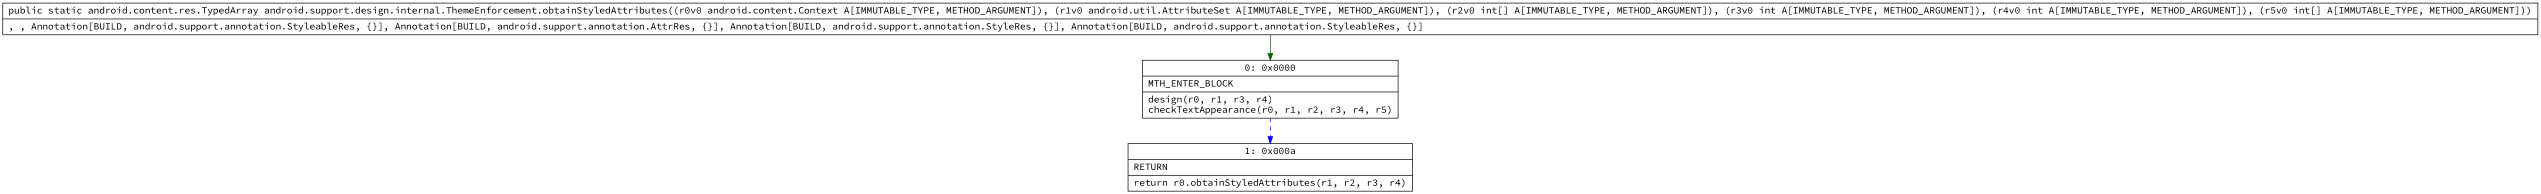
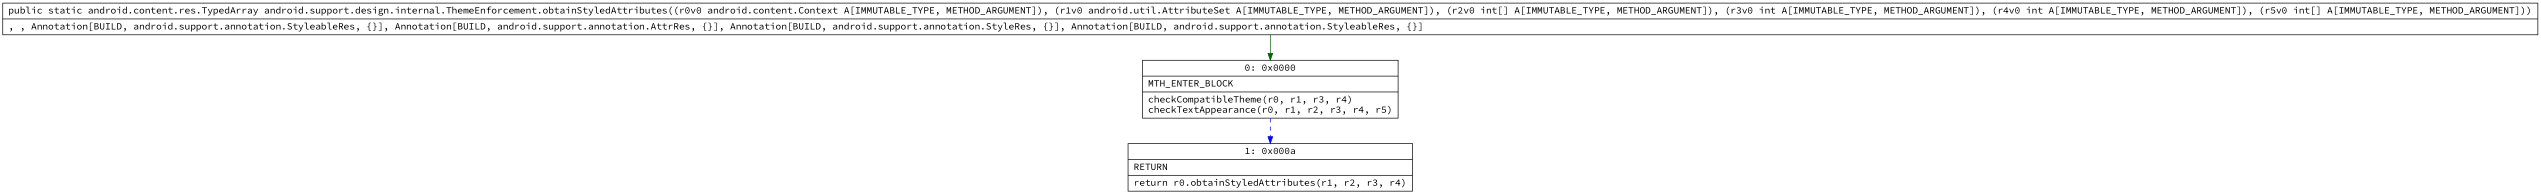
node "0: 0x0000": text "design(r0, r1, r3, r4)" -> "checkCompatibleTheme(r0, r1, r3, r4)"
